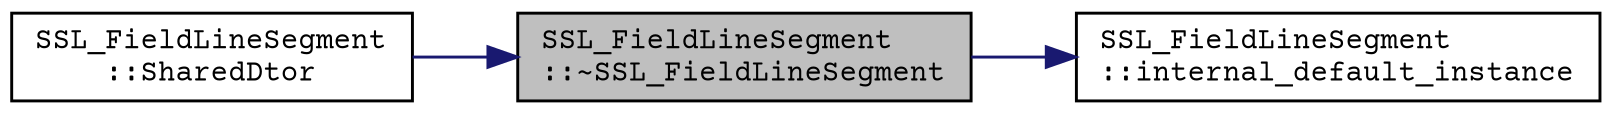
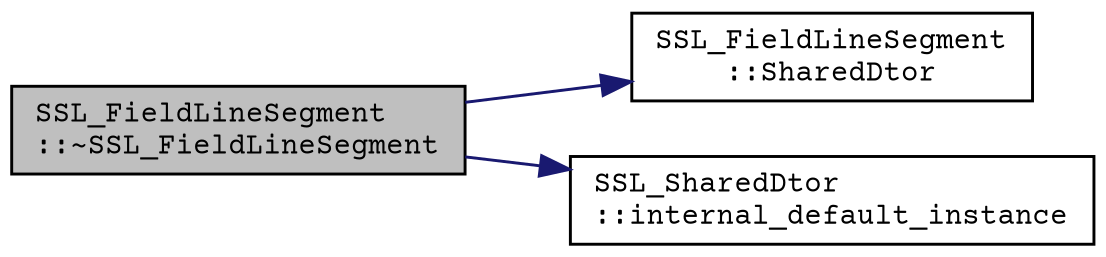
edge "SSL_FieldLineSegment ::SharedDtor" -> "SSL_FieldLineSegment ::~SSL_FieldLineSegment": reversed
node "SSL_FieldLineSegment ::internal_default_instance": label "SSL_FieldLineSegment ::internal_default_instance" -> "SSL_SharedDtor ::internal_default_instance"
